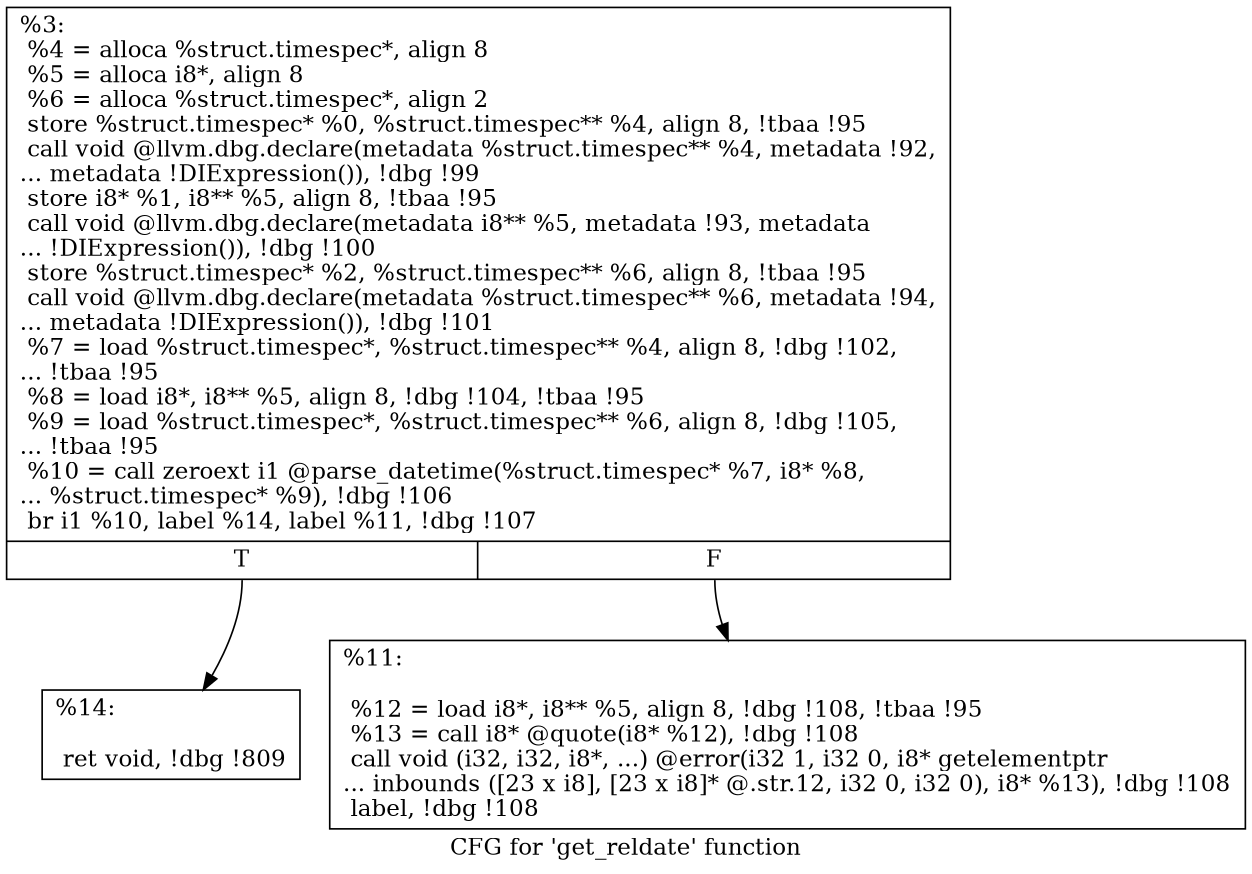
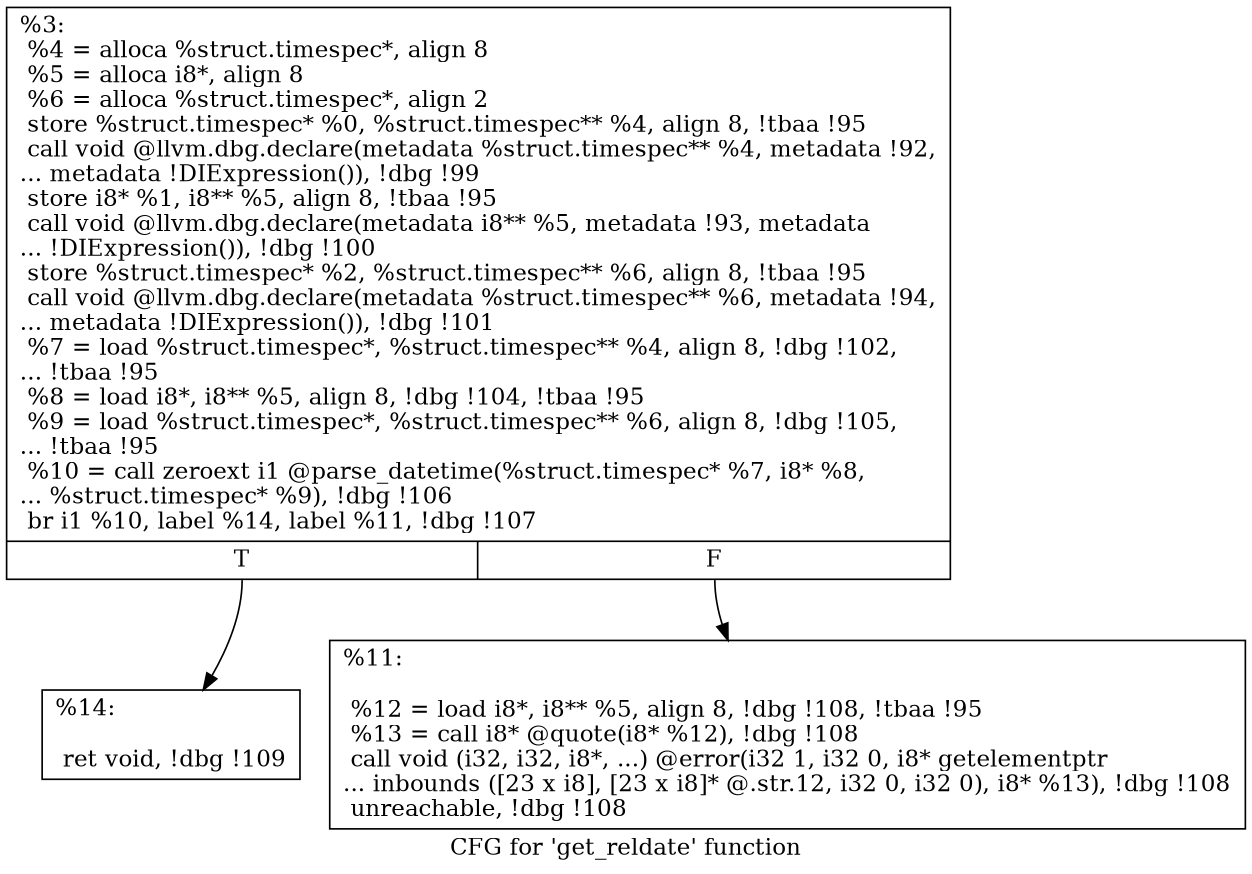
node "%14:": text "ret void, !dbg !809" -> "ret void, !dbg !109"
node "%11:": text "label, !dbg !108" -> "unreachable, !dbg !108"
